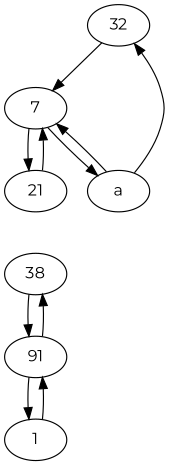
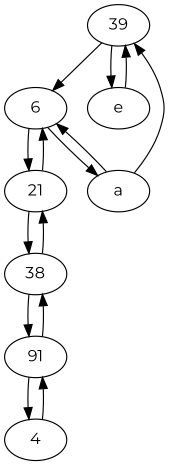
node "32": label "32" -> "39"
node "7": label "7" -> "6"
node "e": added
edge "21" -> "38": added
edge "38" -> "21": added
node "1": label "1" -> "4"
